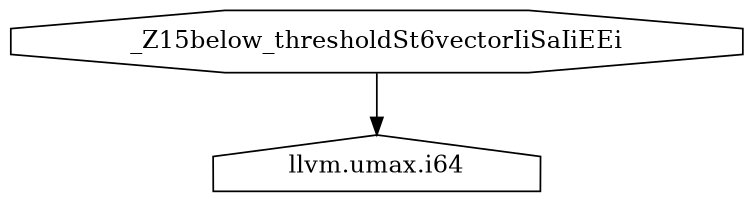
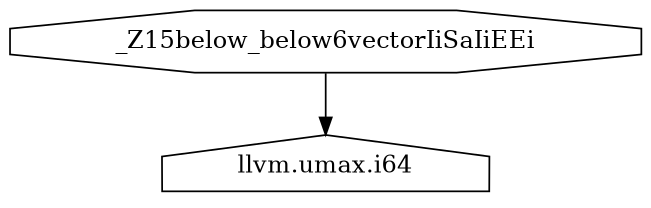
node "_Z15below_thresholdSt6vectorIiSaIiEEi": label "_Z15below_thresholdSt6vectorIiSaIiEEi" -> "_Z15below_below6vectorIiSaIiEEi"
